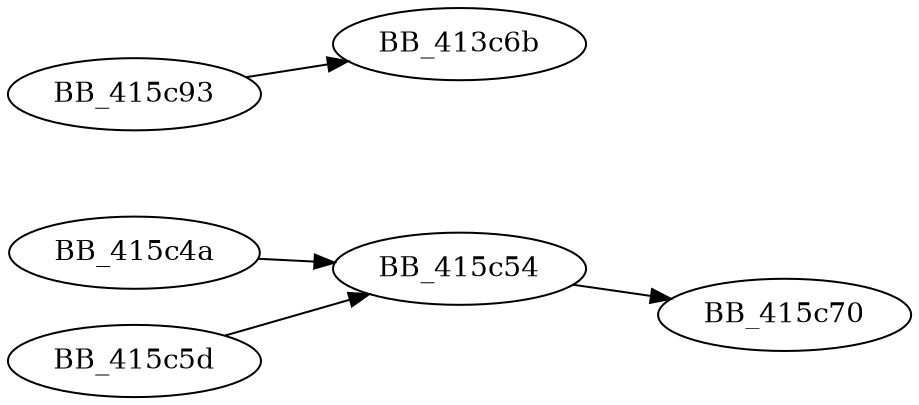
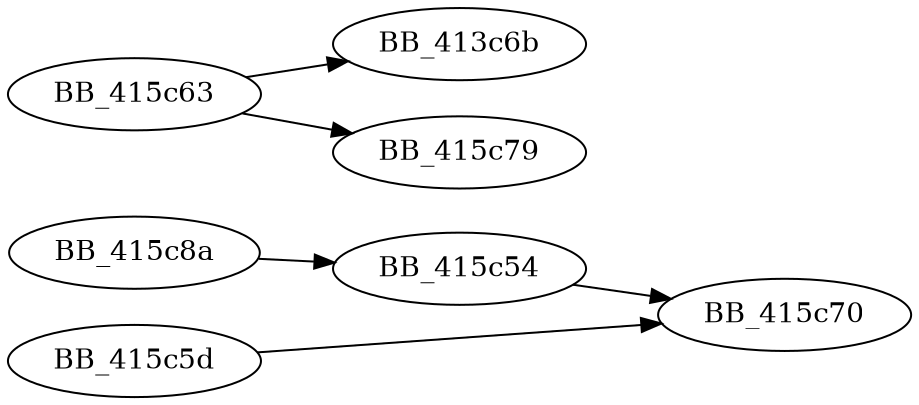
node "BB_415c93": label "BB_415c93" -> "BB_415c63"
node "BB_415c79": added
node "BB_415c4a": label "BB_415c4a" -> "BB_415c8a"
edge "BB_415c5d" -> "BB_415c54": now "BB_415c5d" -> "BB_415c70"
